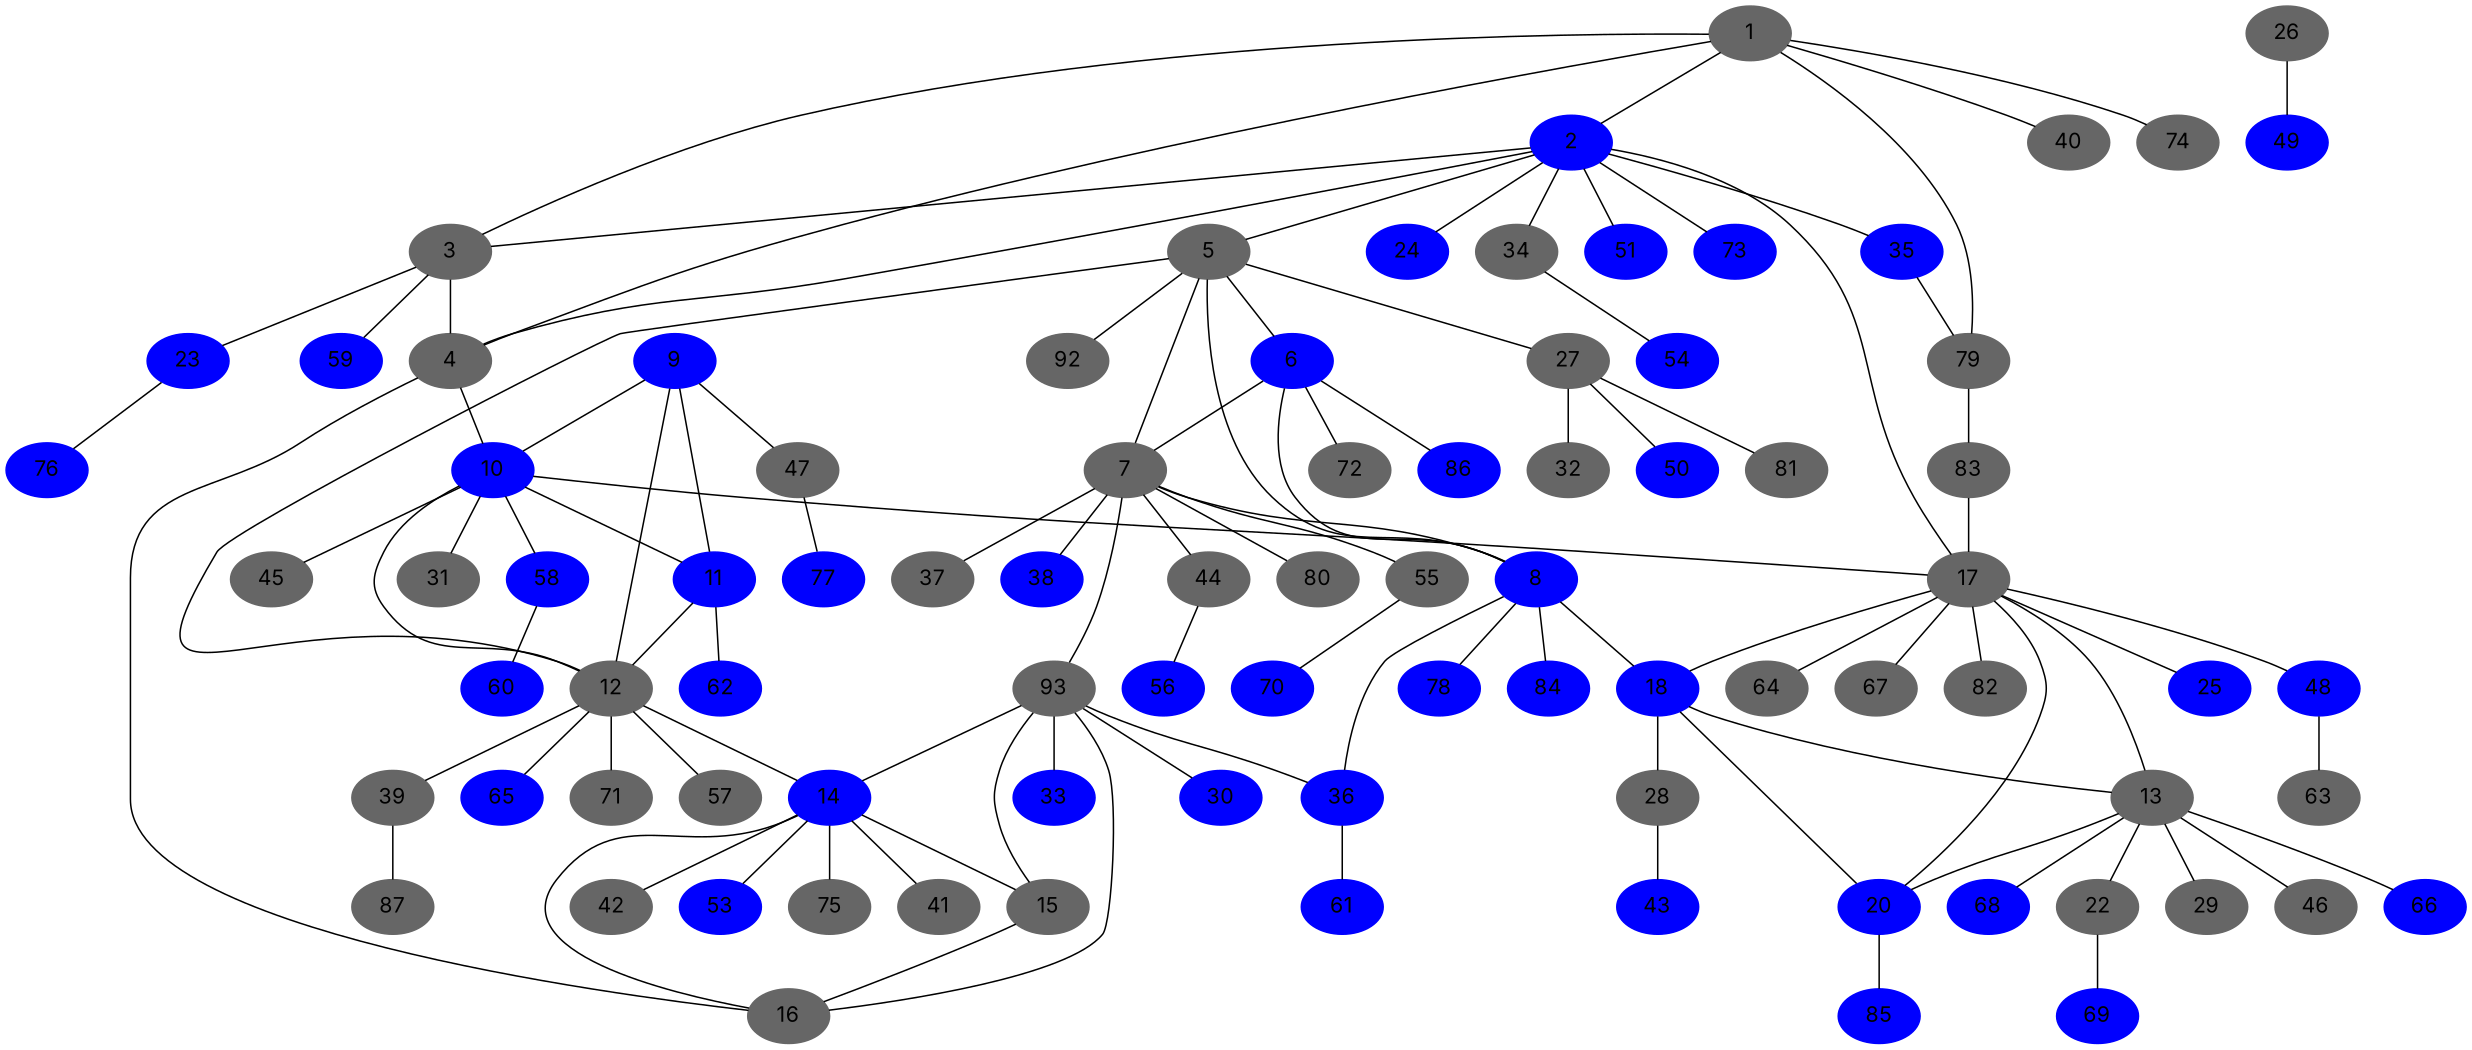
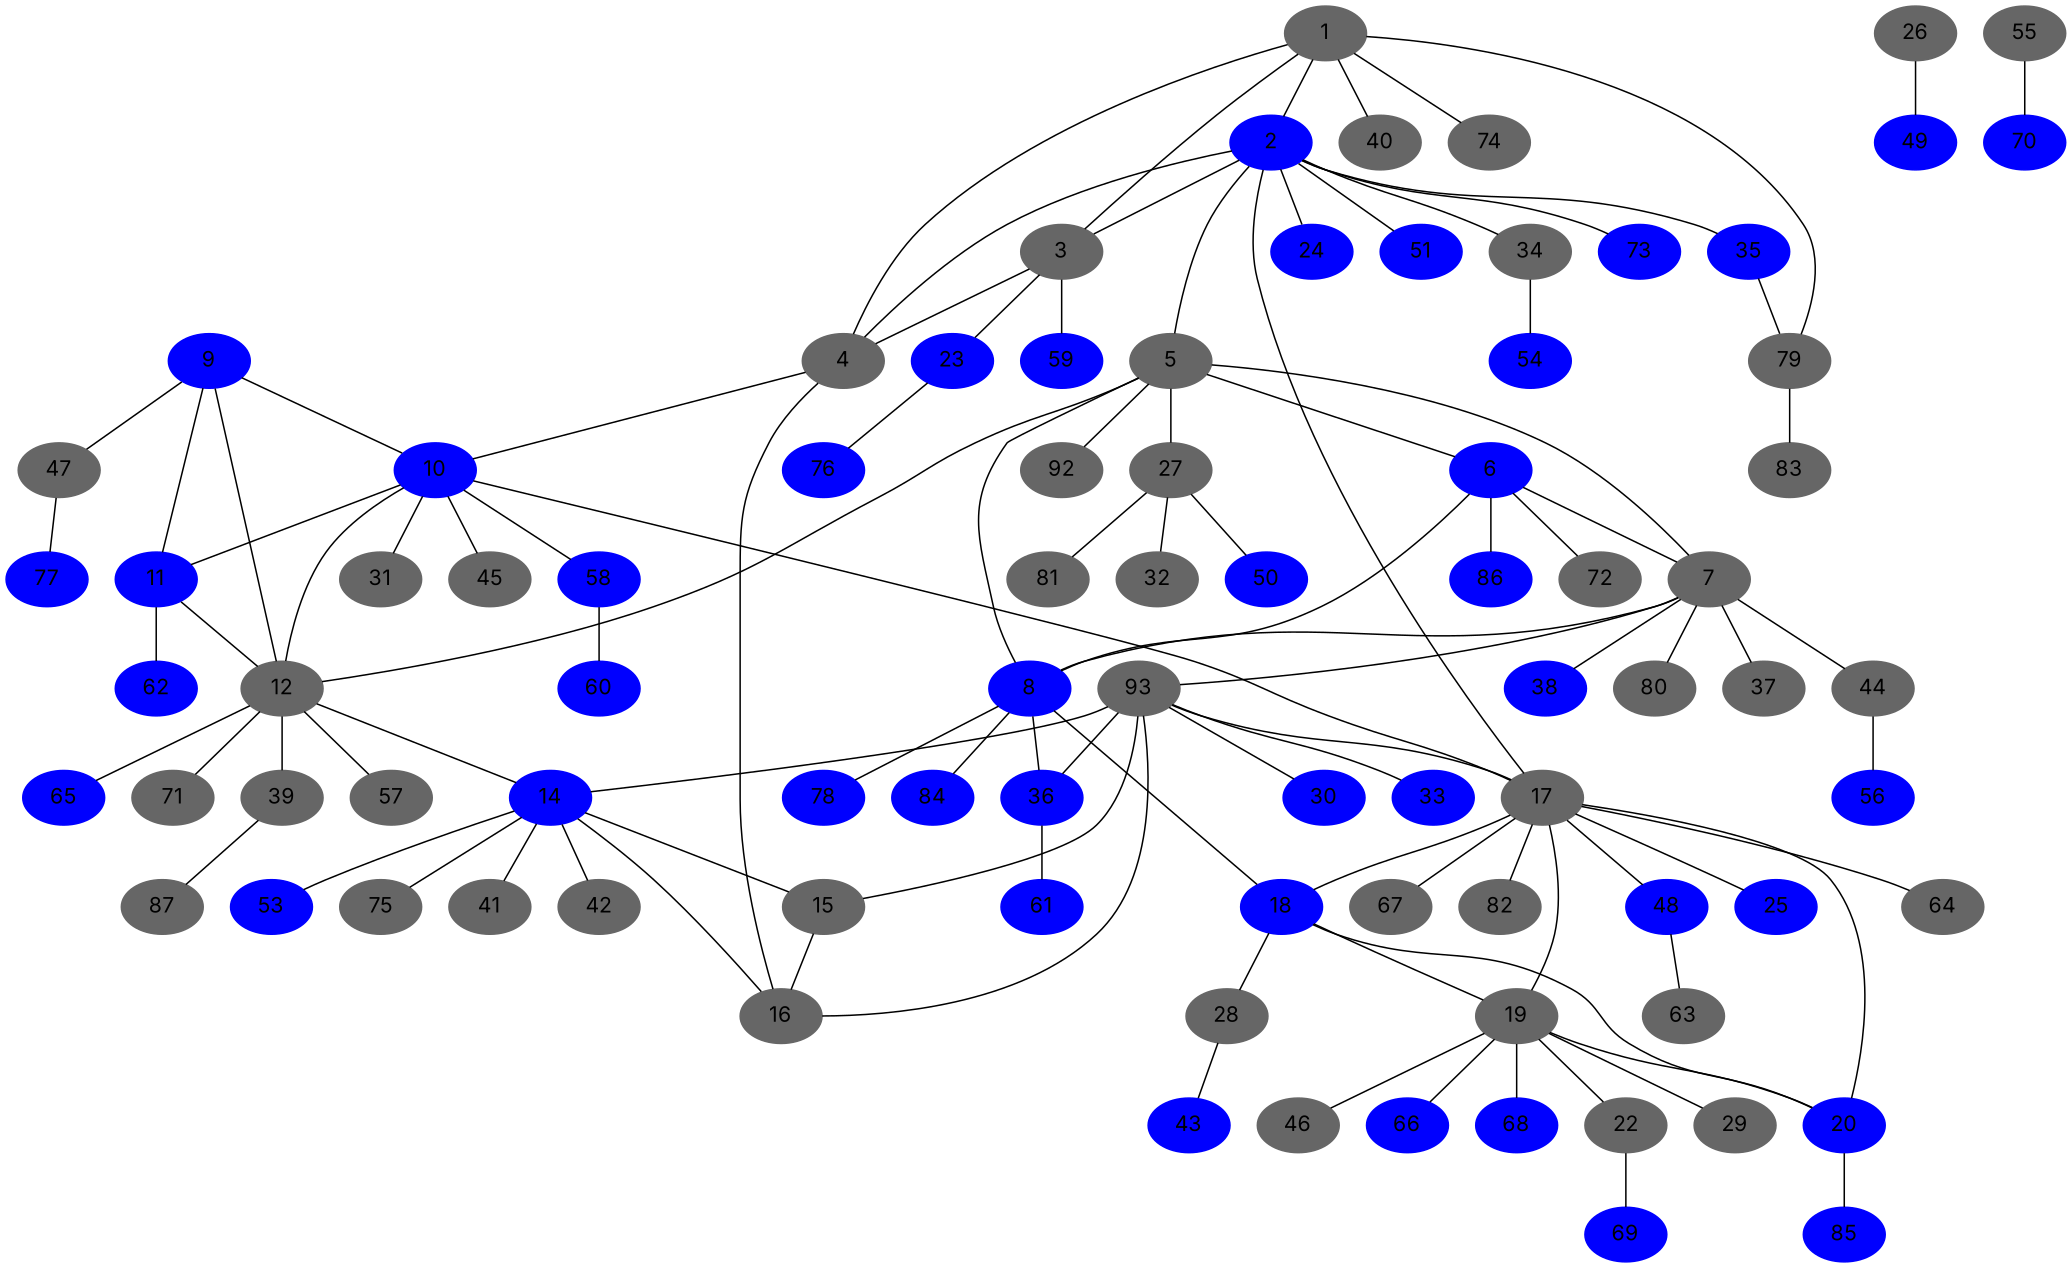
edge "7" -- "55": removed
edge "83" -- "17": now "93" -- "17"
node "13": label "13" -> "19"
